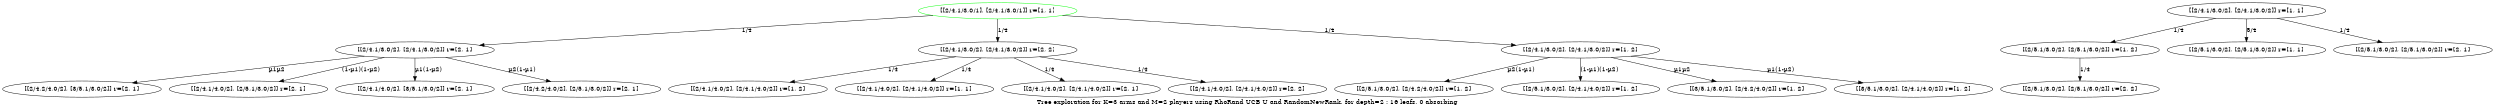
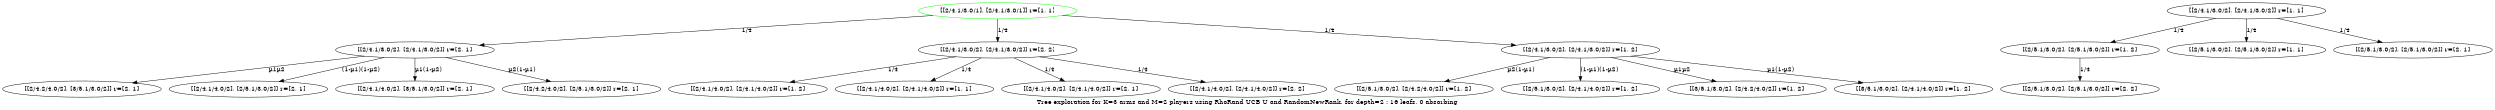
edge "[[2/4,1/3,0/2], [2/4,1/3,0/2]] r=[1, 1]" -> "[[2/5,1/3,0/2], [2/5,1/3,0/2]] r=[1, 1]": label "5/4" -> "1/4"
